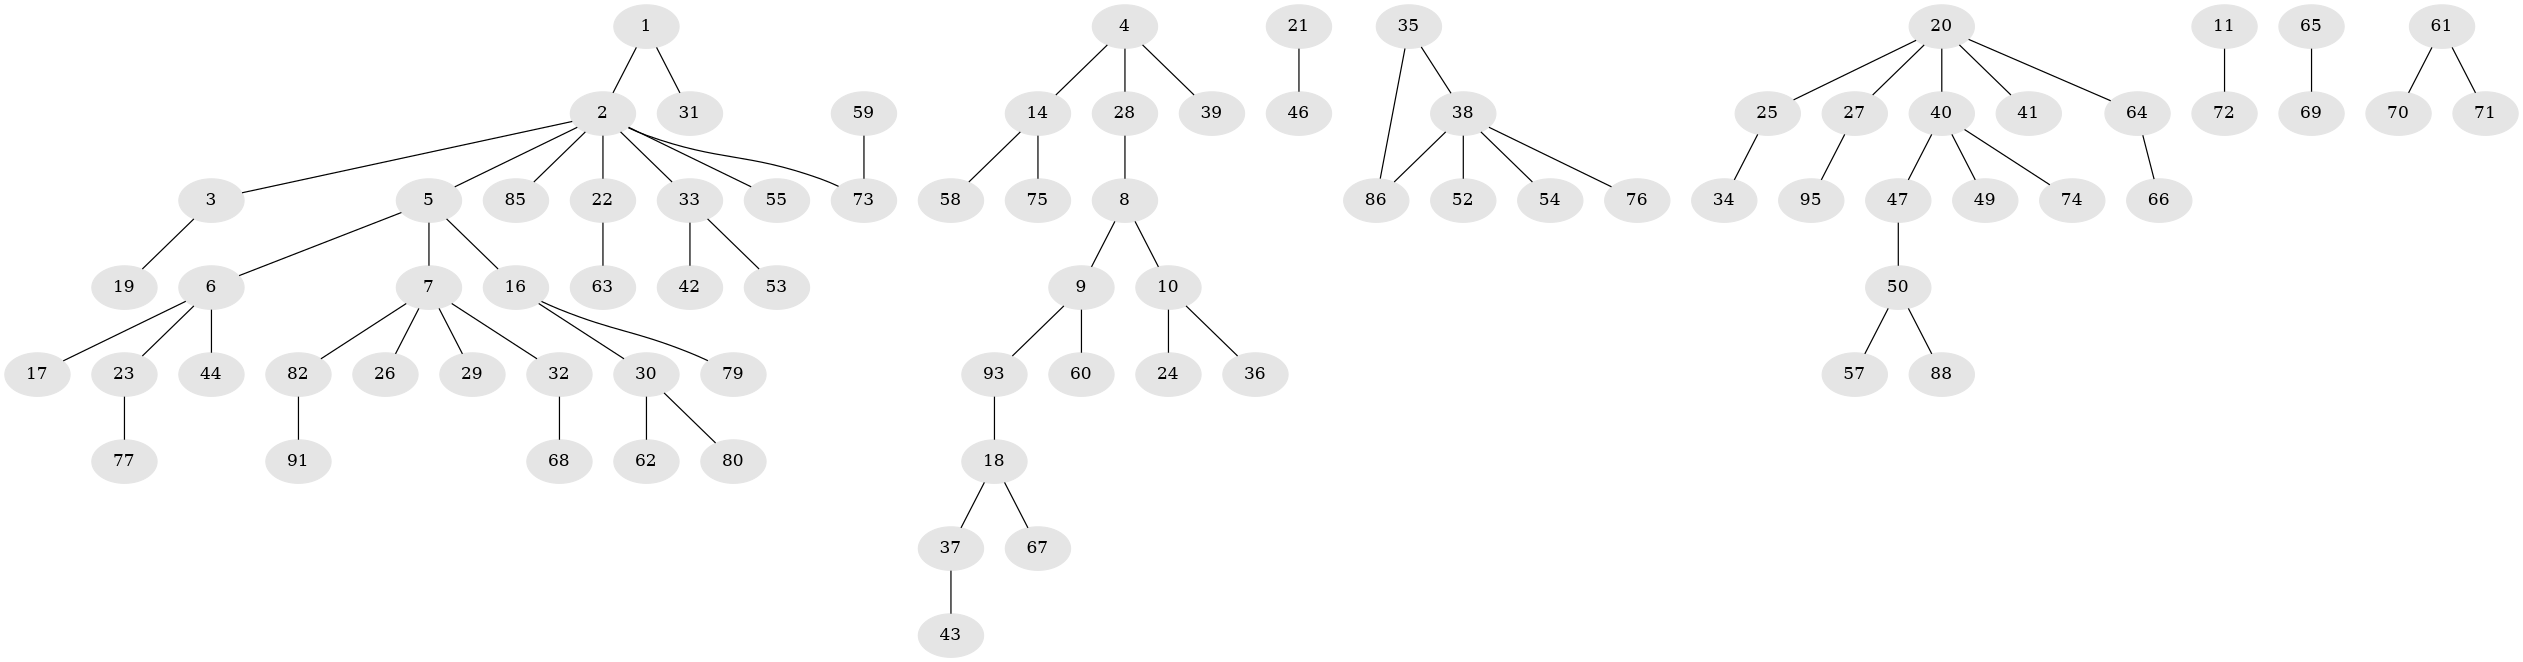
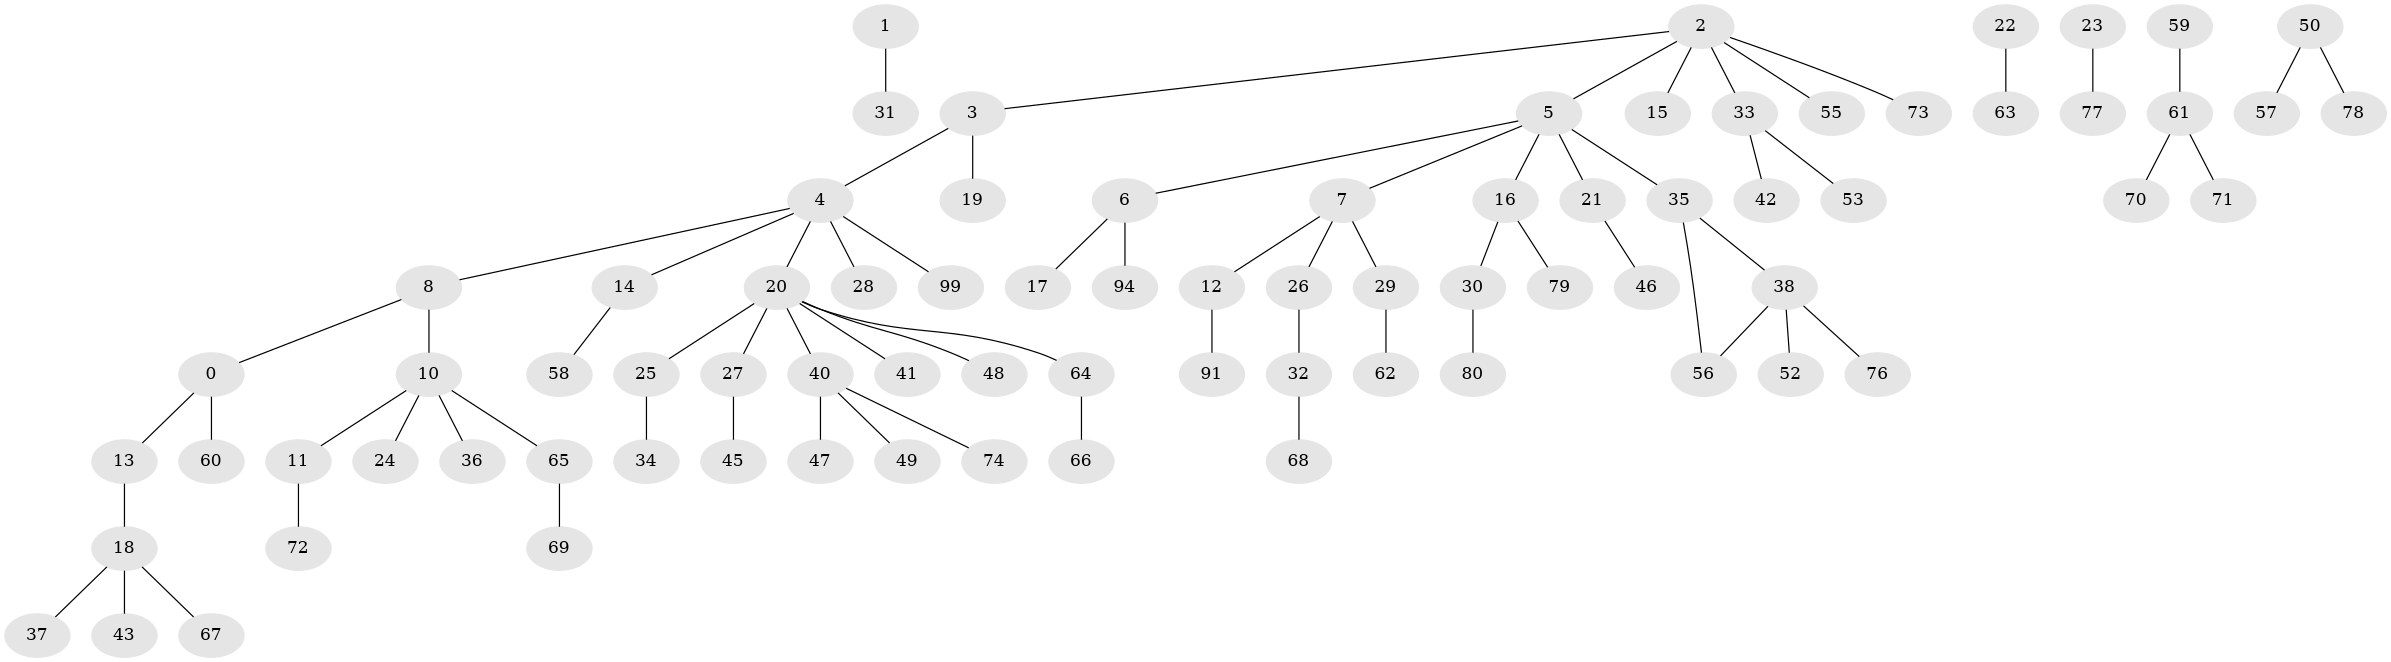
edge "1" -- "2": removed
node "39": label "39" -> "99"
edge "2" -- "22": removed
edge "59" -- "73": now "59" -- "61"
edge "3" -- "4": added
edge "28" -- "8": now "4" -- "8"
edge "5" -- "21": added
edge "5" -- "35": added
node "85": label "85" -> "15"
node "75": removed
node "86": label "86" -> "56"
node "54": removed
node "95": label "95" -> "45"
edge "4" -- "20": added
edge "47" -- "50": removed
node "9": label "9" -> "0"
edge "6" -- "23": removed
edge "7" -- "32": now "26" -- "32"
node "44": label "44" -> "94"
node "82": label "82" -> "12"
node "48": added
node "93": label "93" -> "13"
node "88": label "88" -> "78"
edge "10" -- "11": added
edge "10" -- "65": added
edge "30" -- "62": now "29" -- "62"
edge "37" -- "43": now "18" -- "43"
